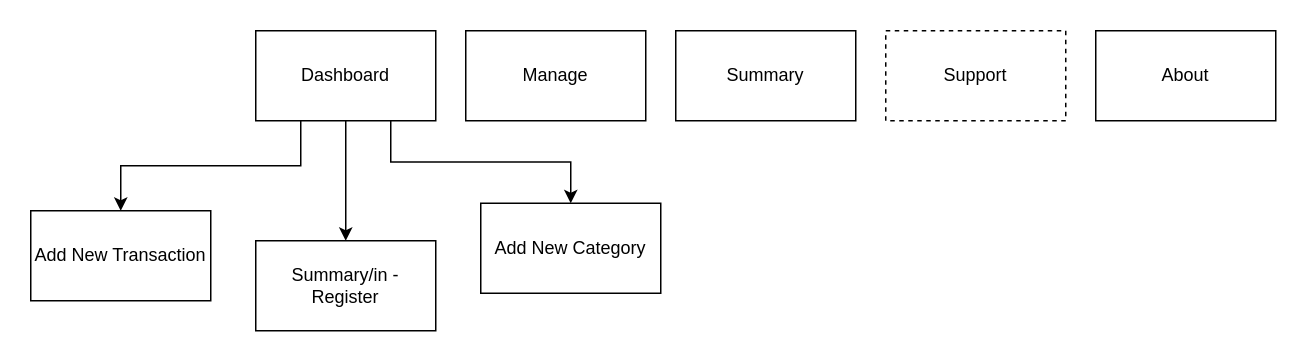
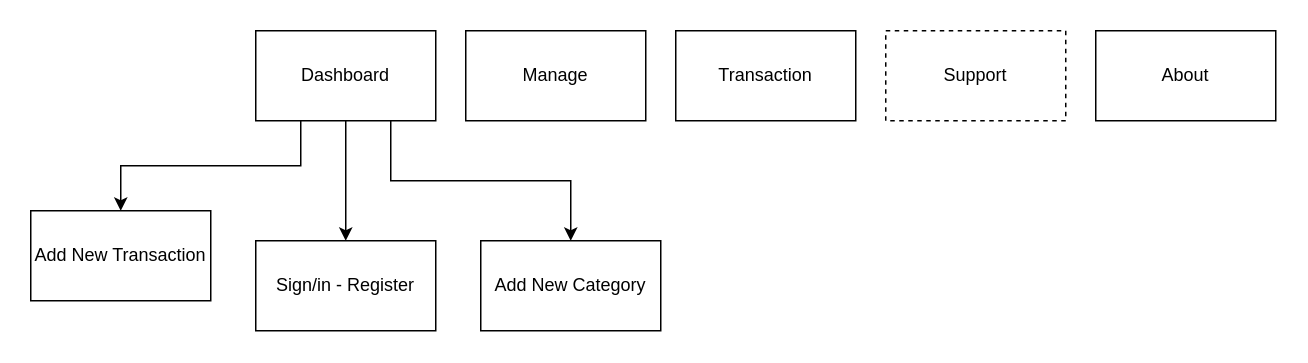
node "Summary": label "Summary" -> "Transaction"
node "Add New Category": moved (571, 248) -> (571, 286)
node "Summary/in - Register": label "Summary/in - Register" -> "Sign/in - Register"
